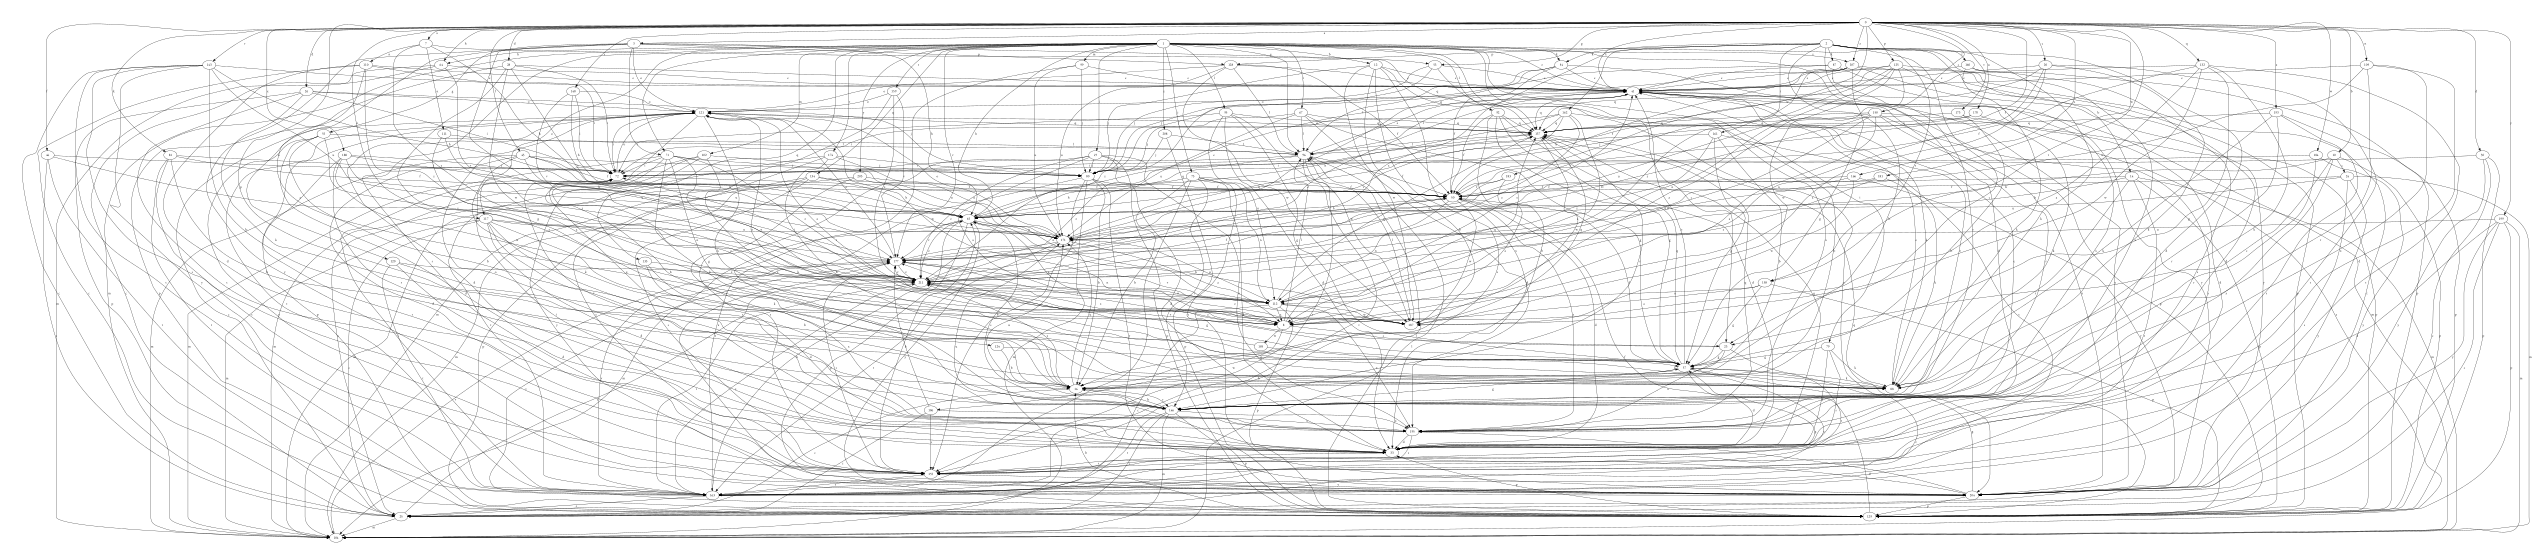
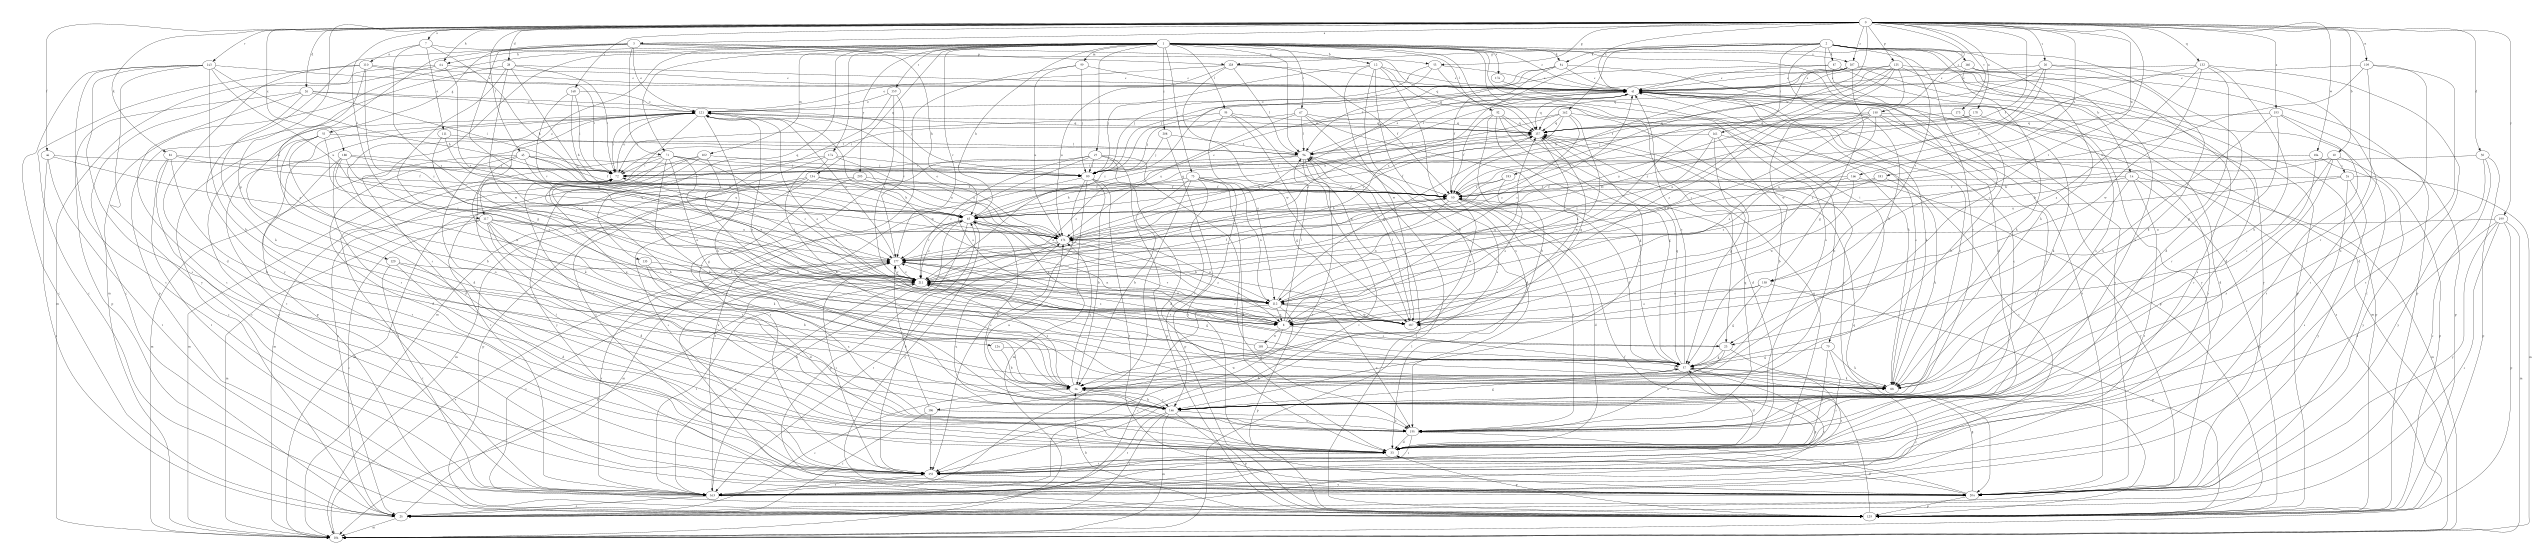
node "176": added
edge "95" -> "33": removed, label "d"
